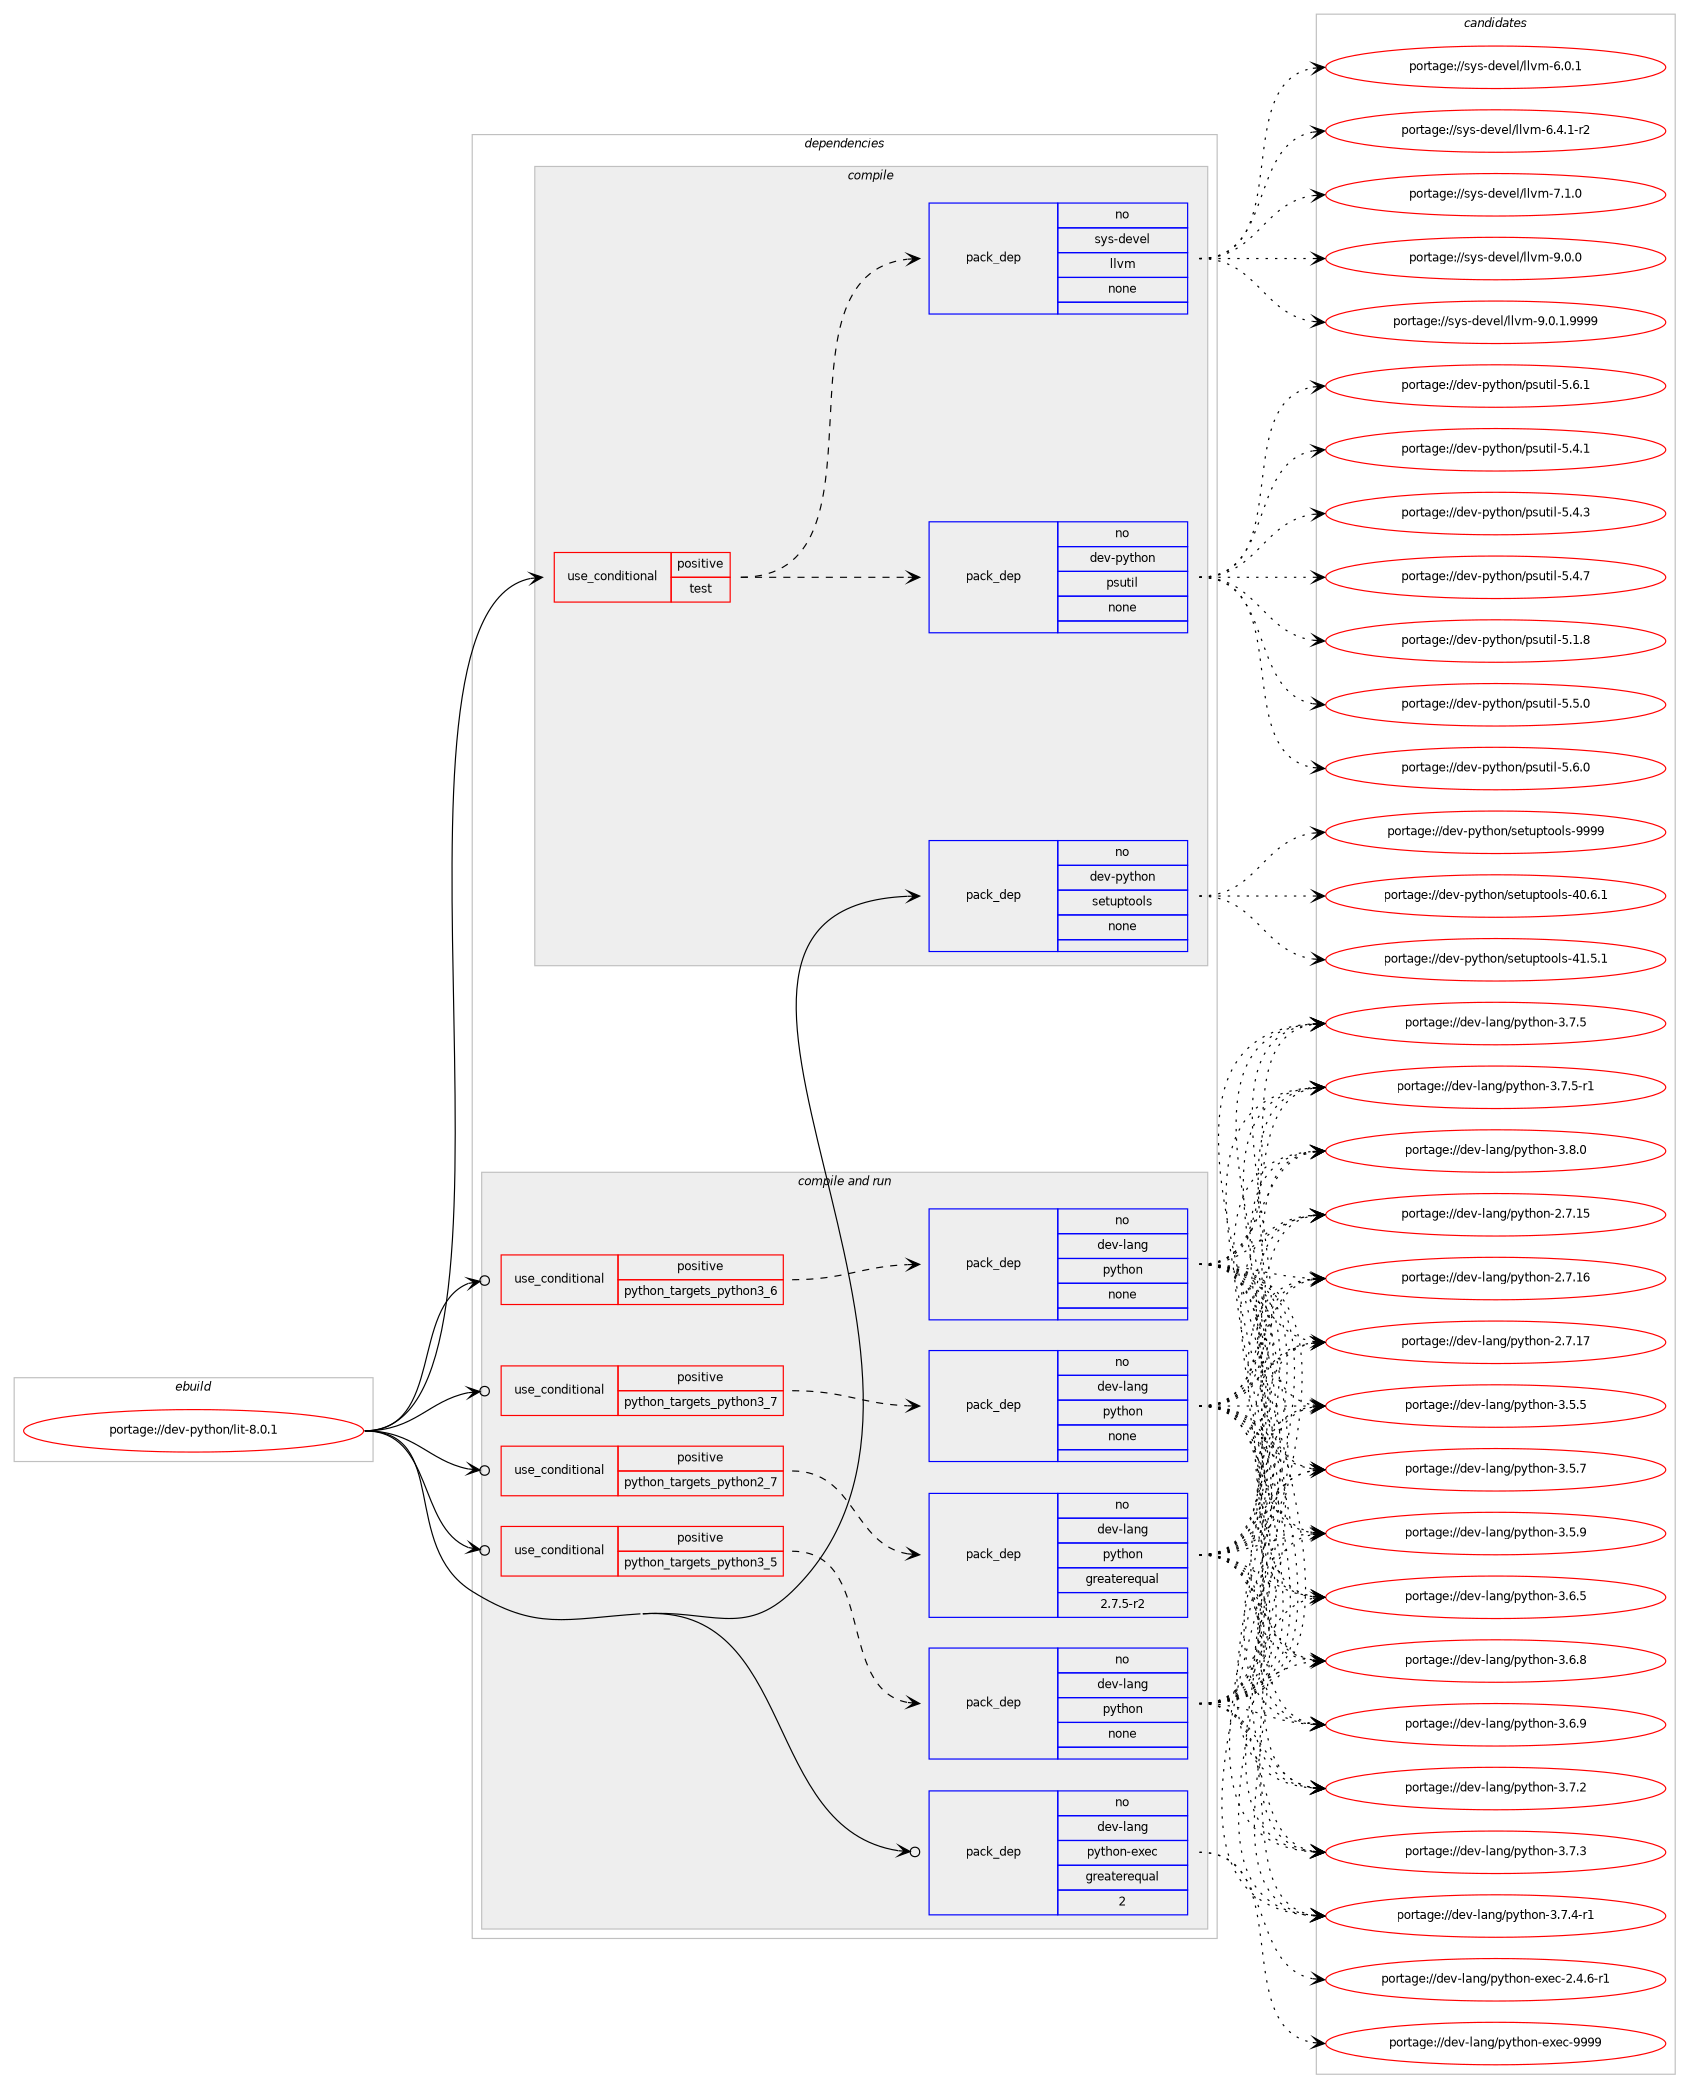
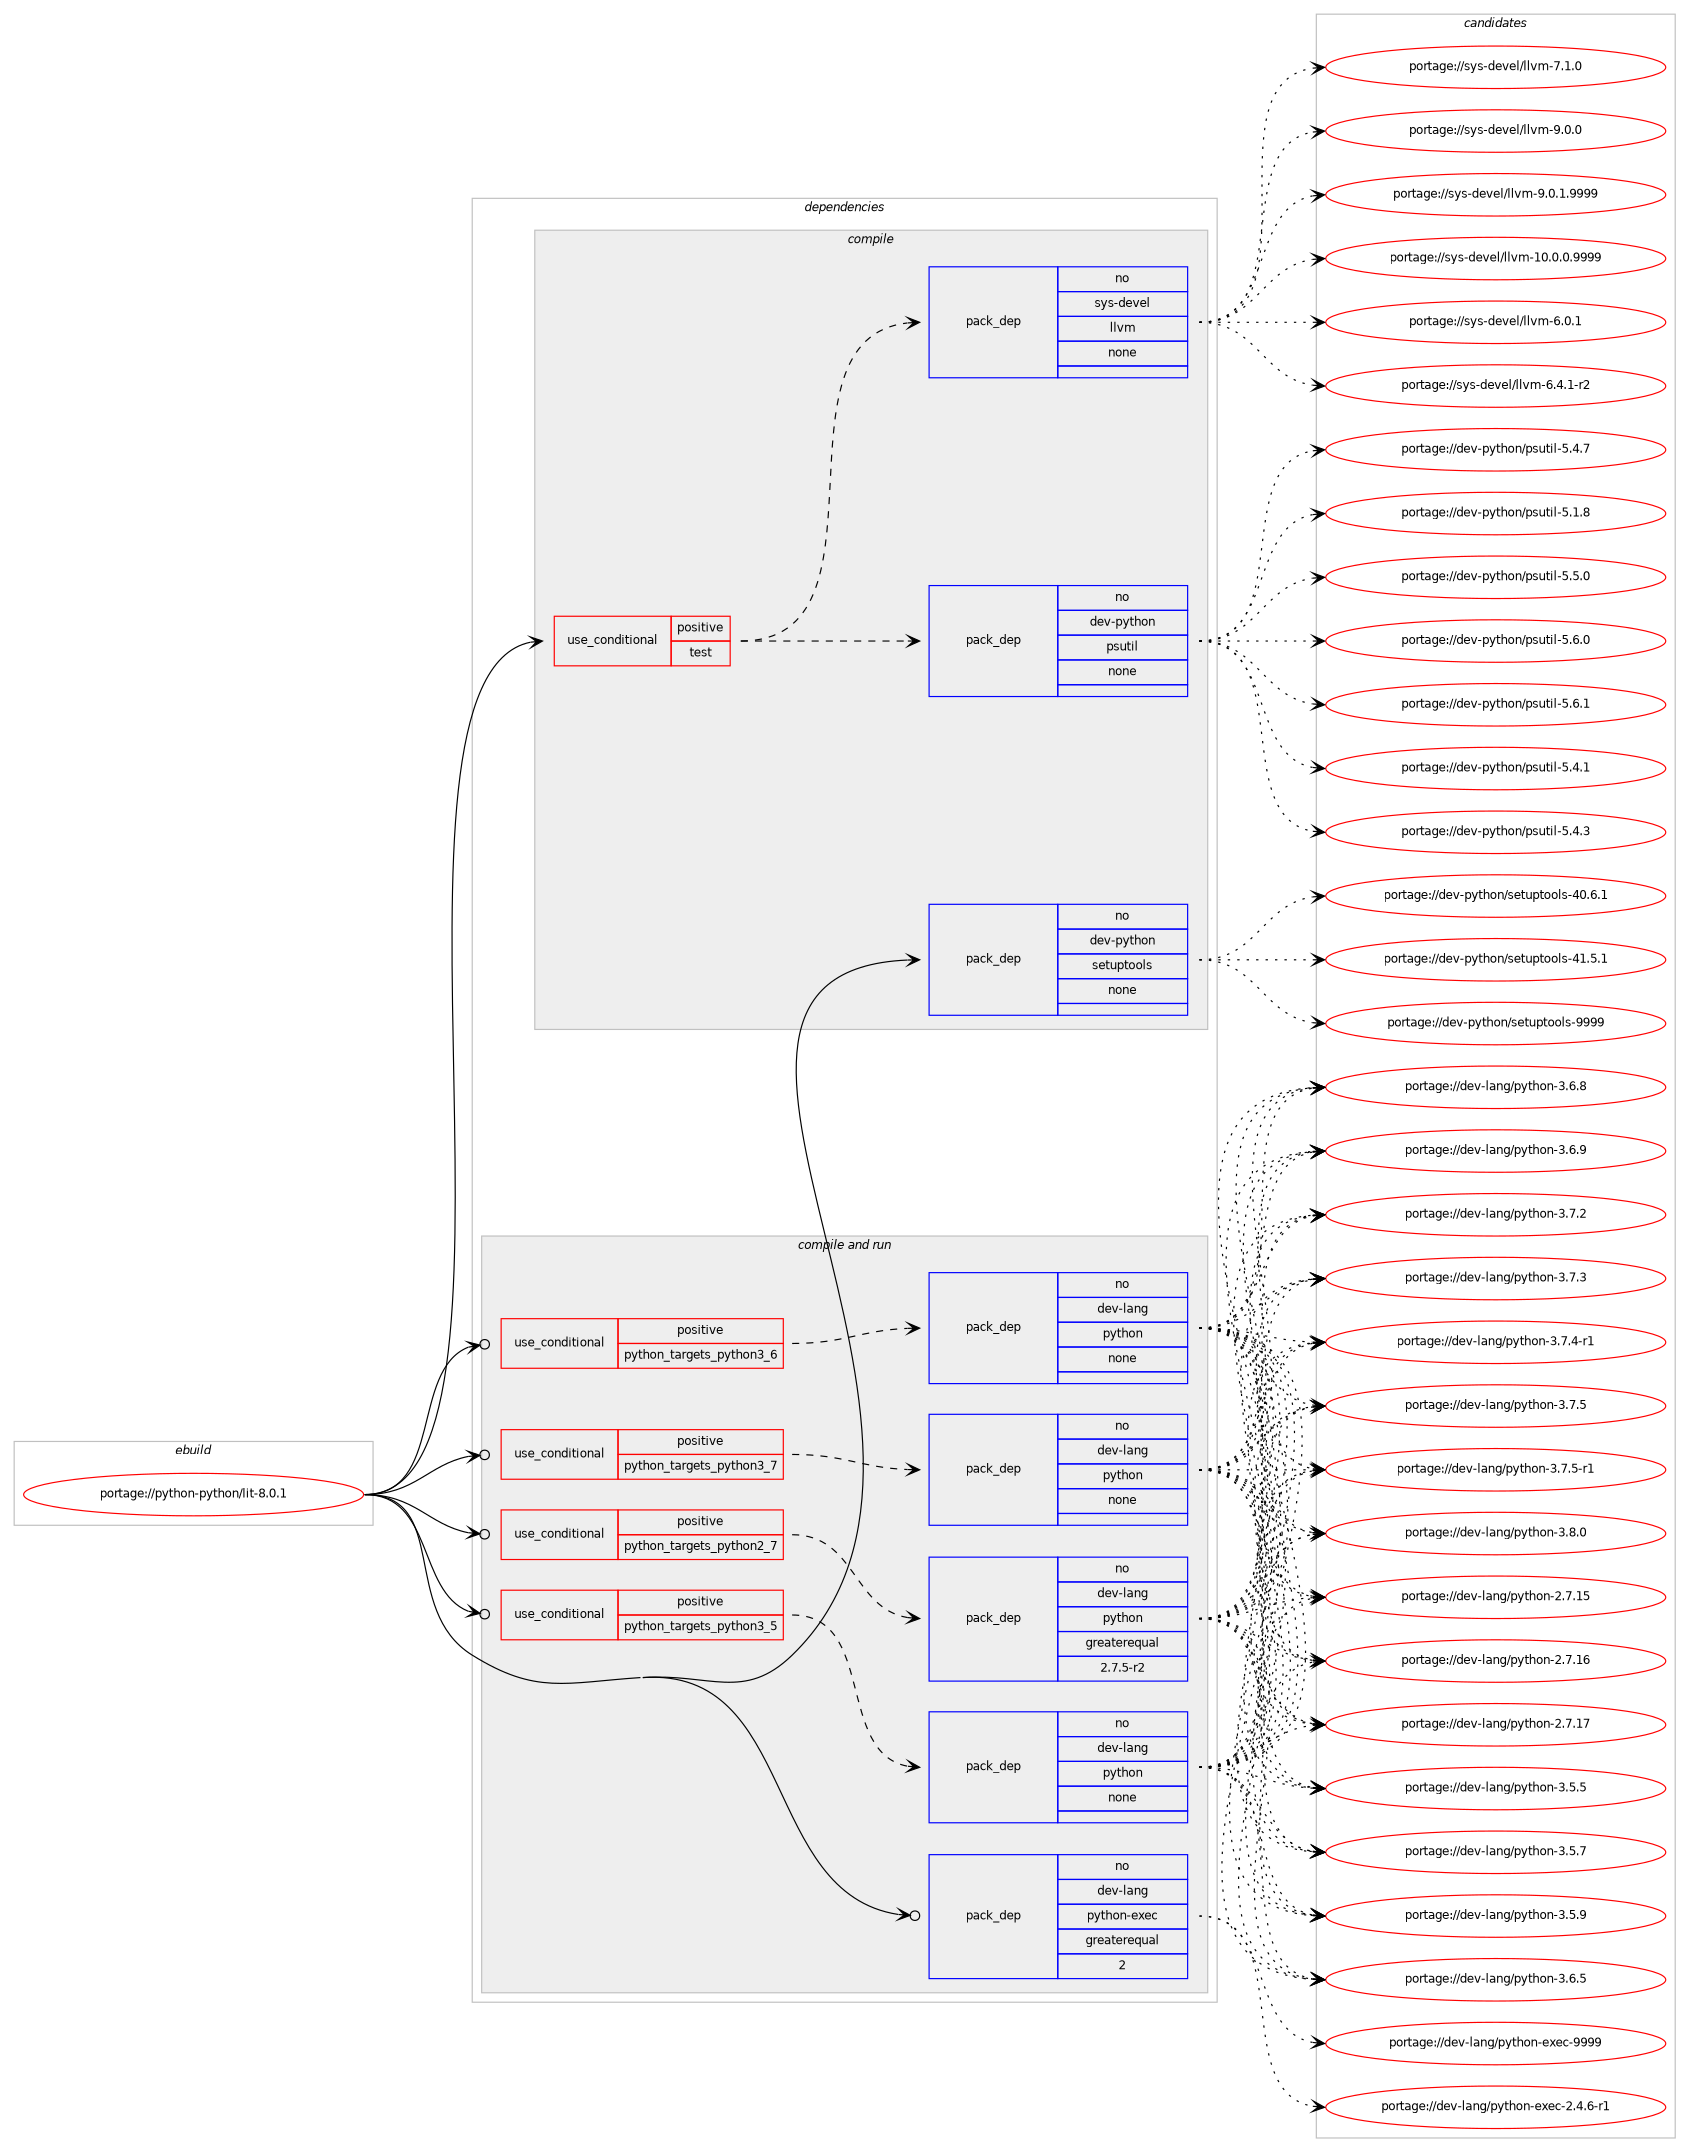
node "portage://sys-devel/llvm-10.0.0.9999": added
node "portage://dev-python/lit-8.0.1": label "portage://dev-python/lit-8.0.1" -> "portage://python-python/lit-8.0.1"
